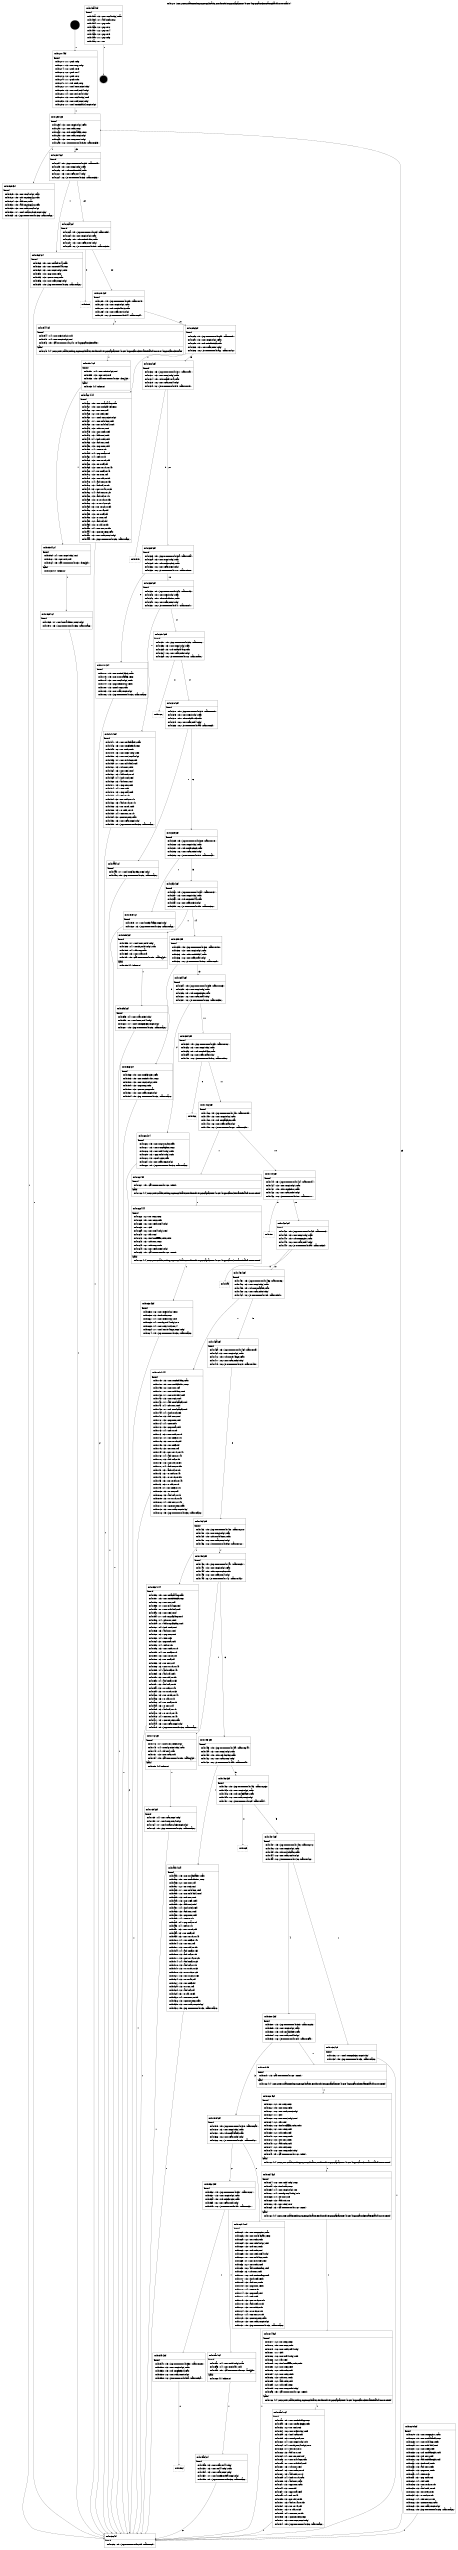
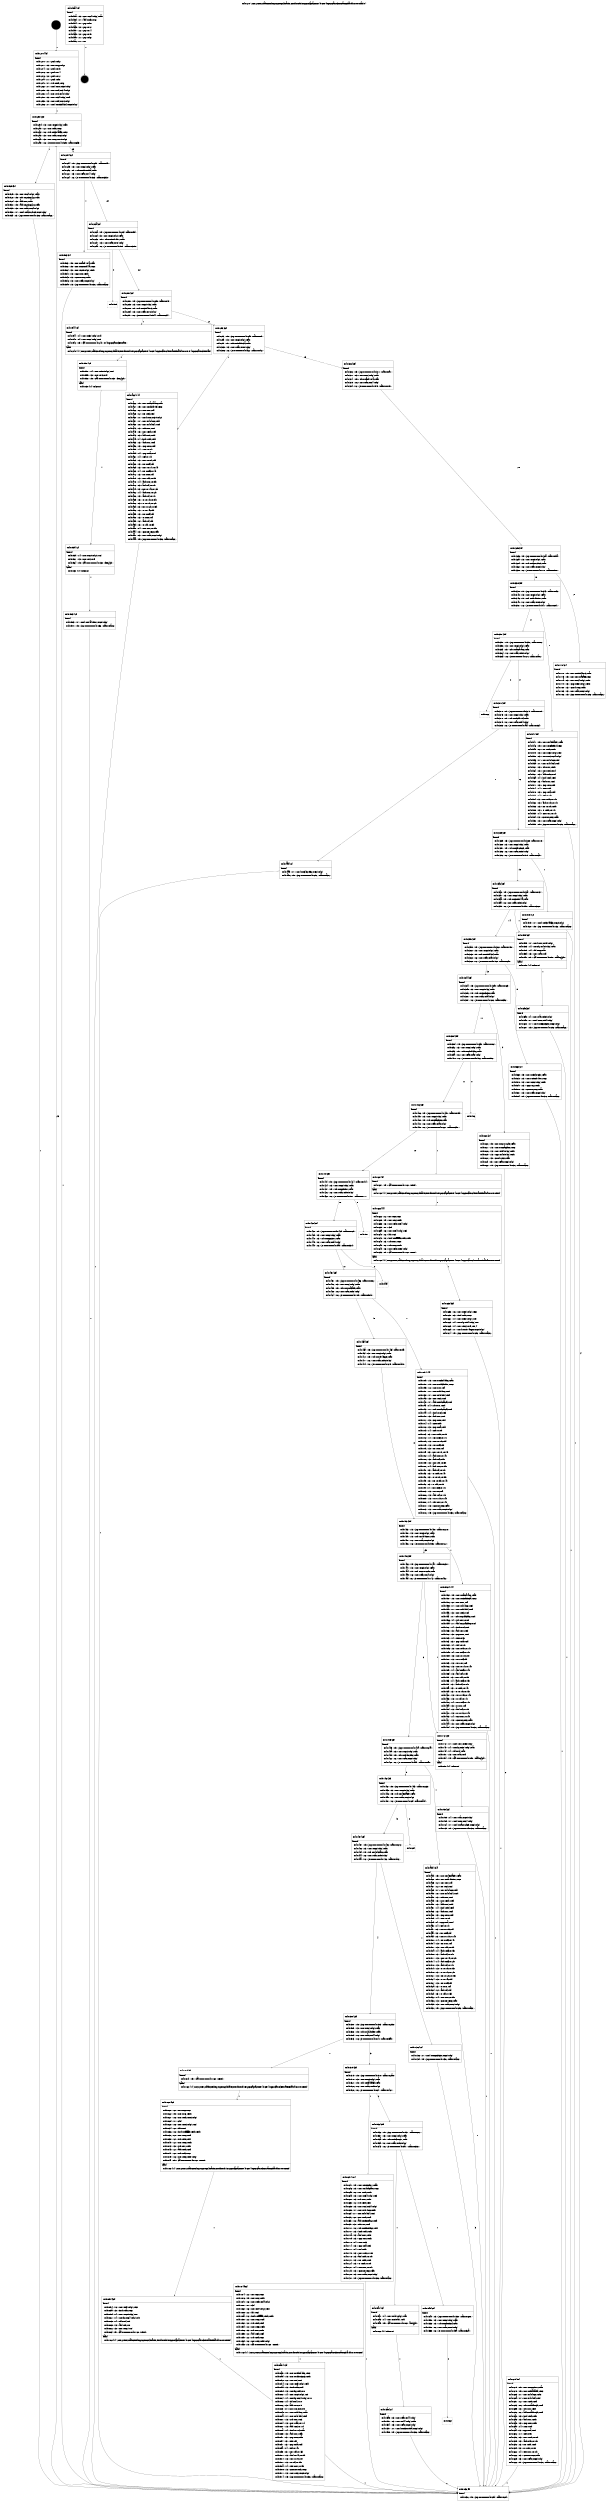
node "0x401975": removed
edge "0x401483 [25]" -> "0x40149c [25]": label " 7" -> " 23"
edge "0x401736 [12]" -> "0x401c96 [5]": label " 1" -> " 3"
edge "0x401854 [32]" -> "0x401874 [52]": now "0x401854 [32]" -> "0x4018a8 [113]"
